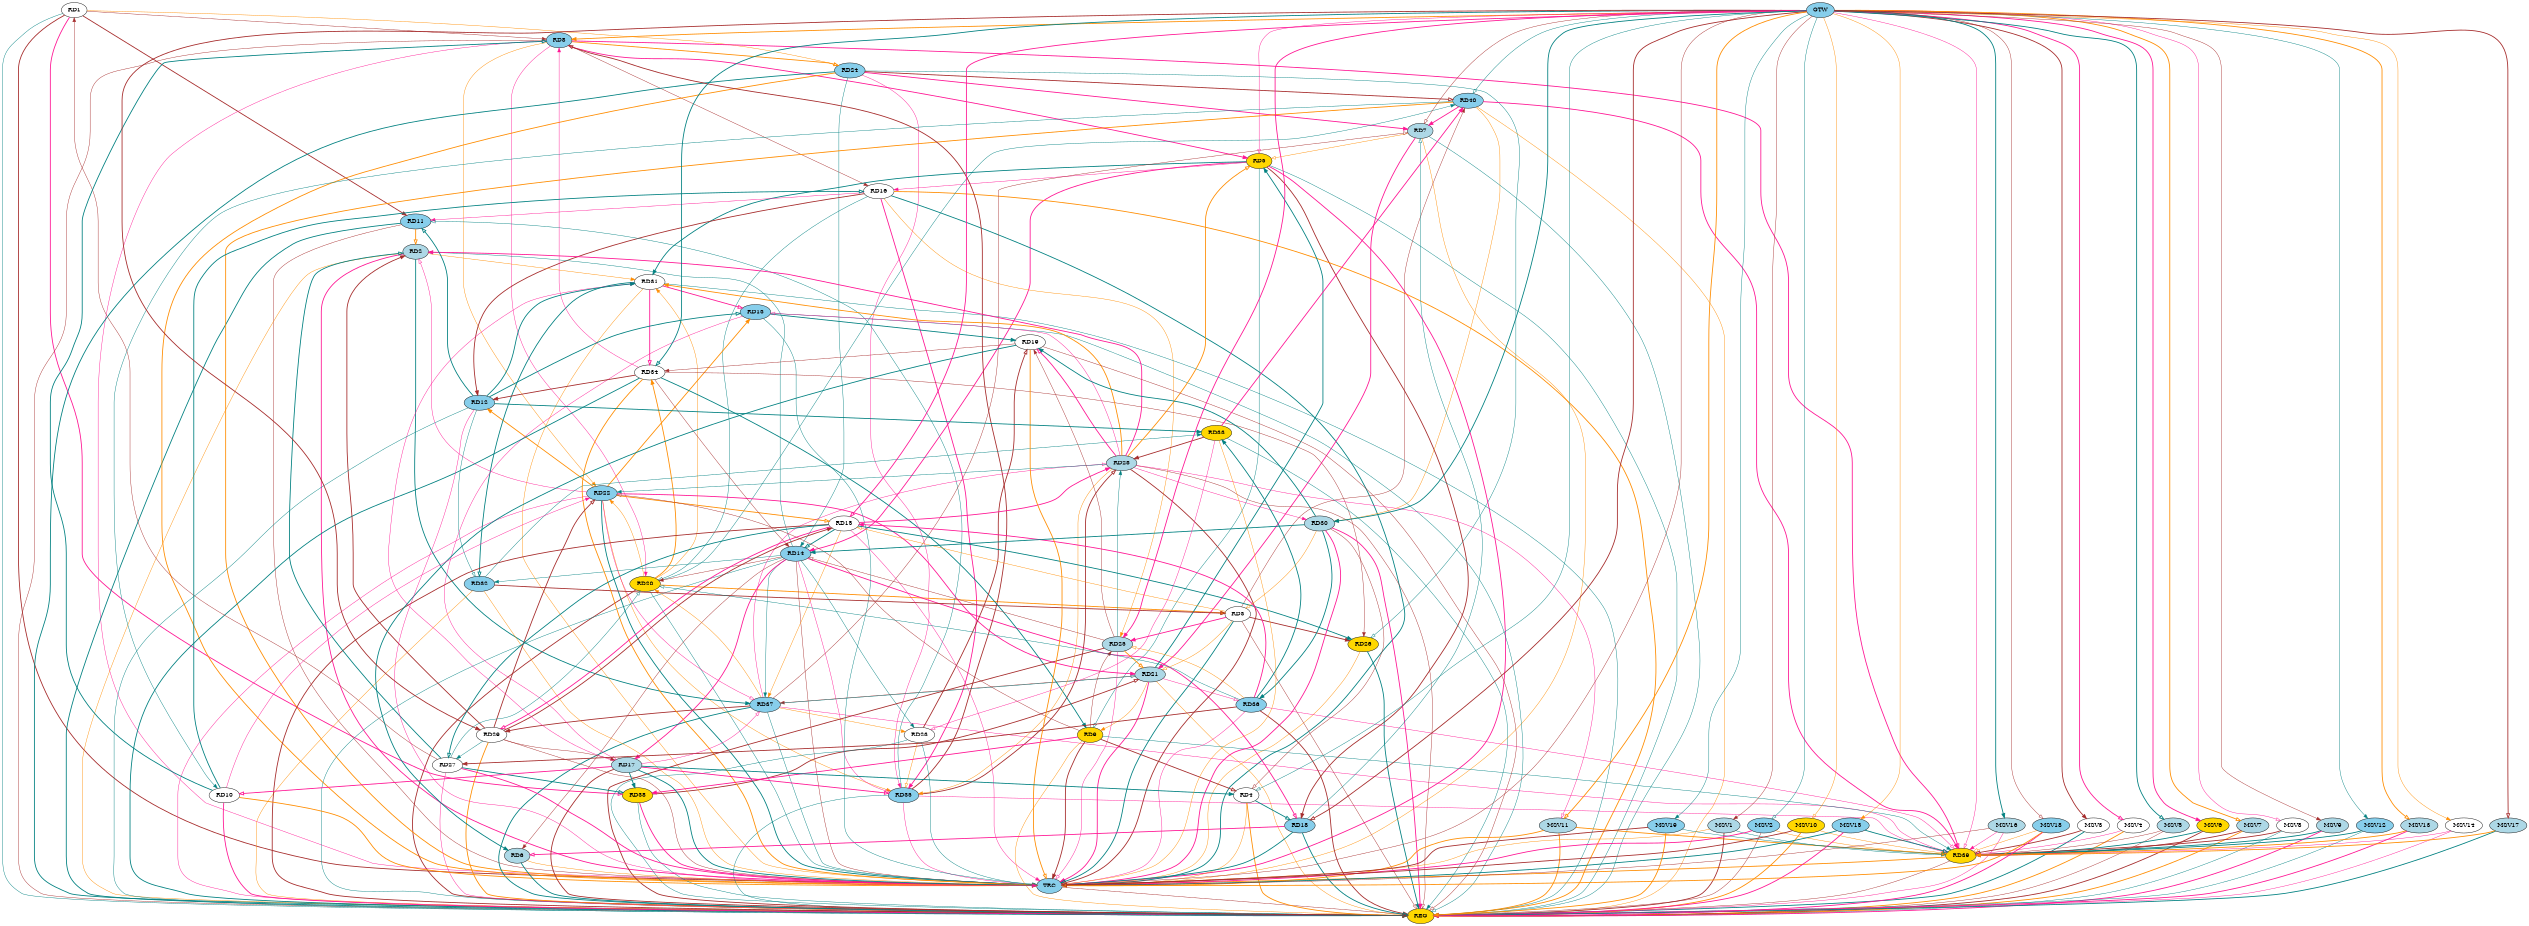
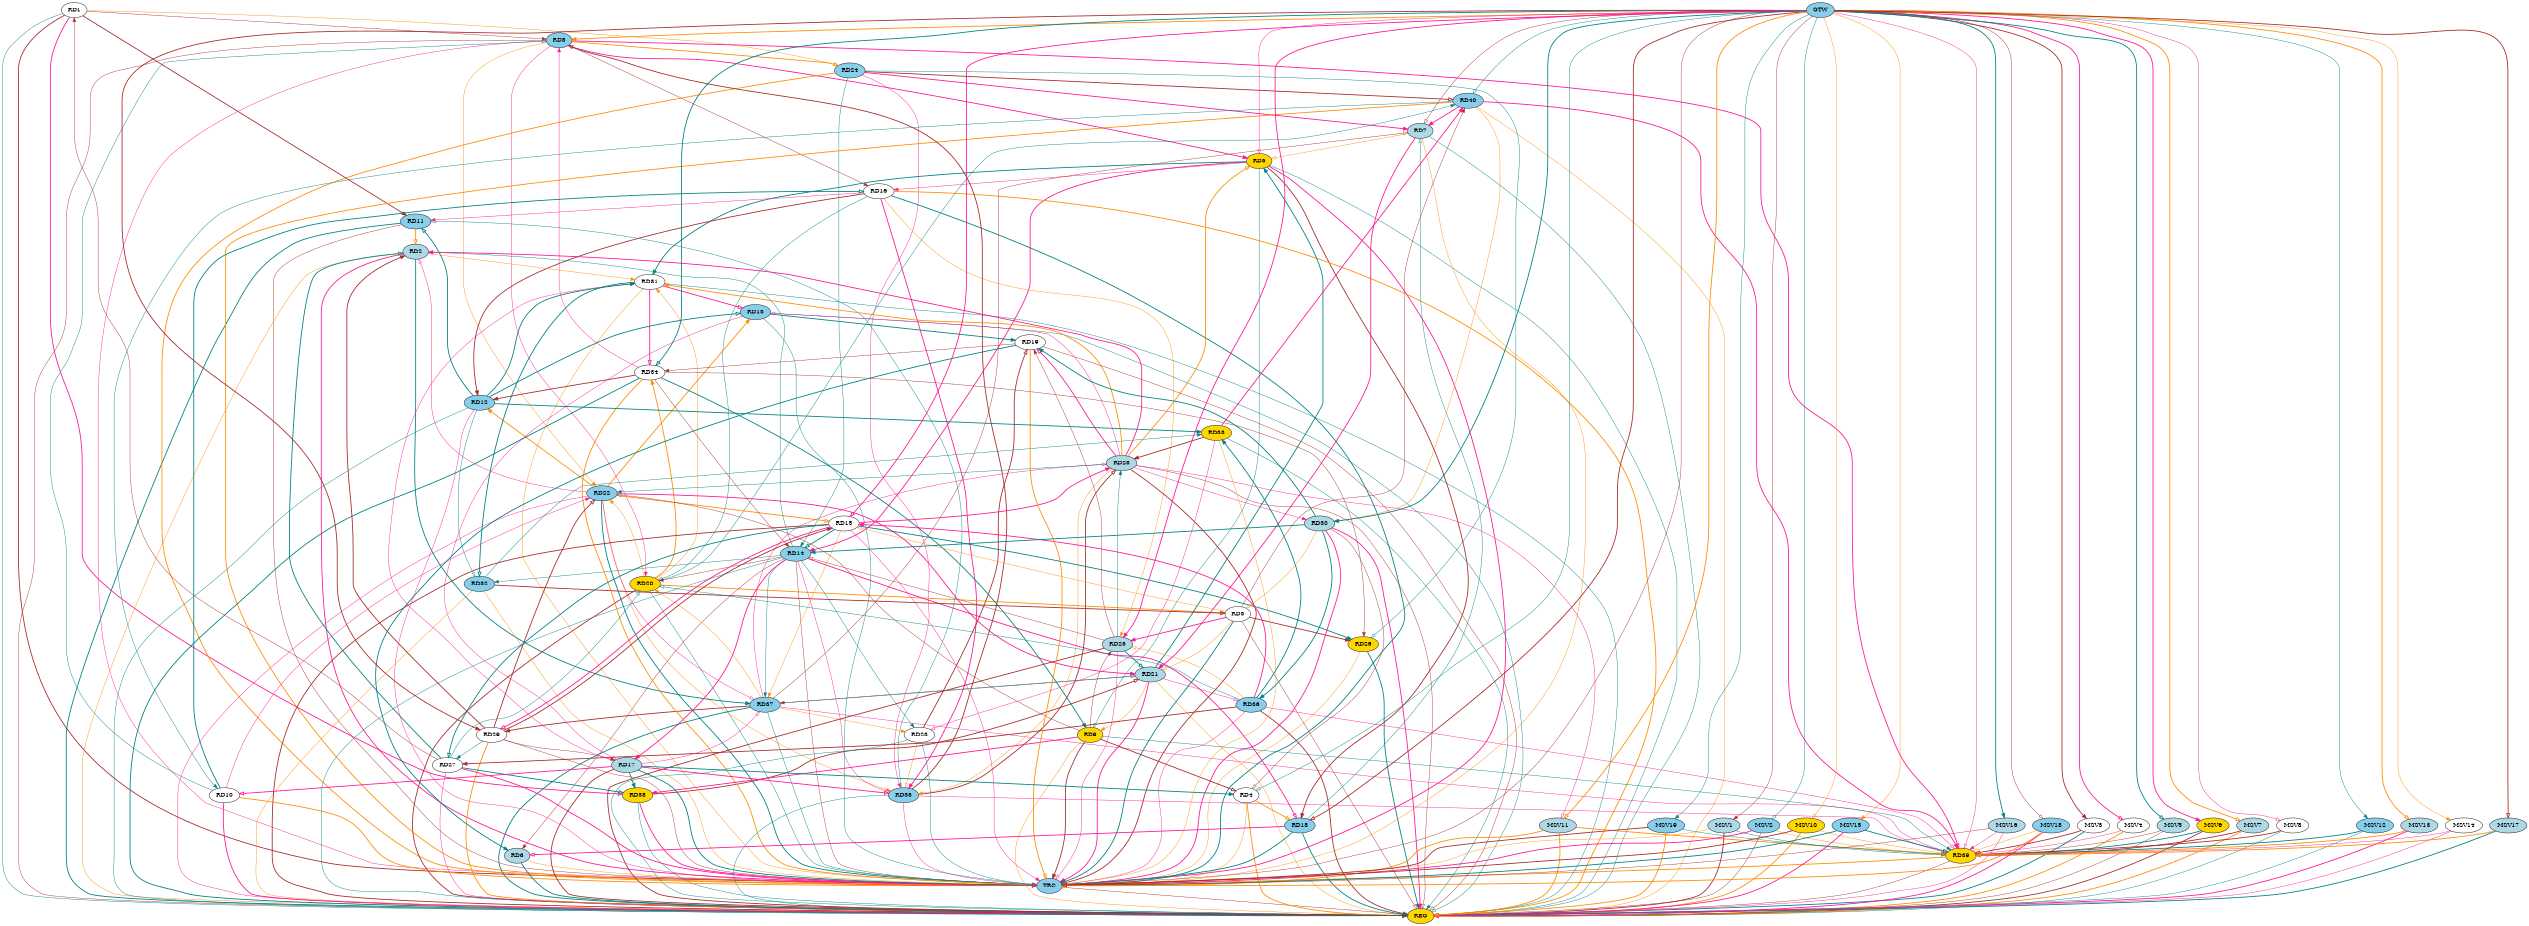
edge "RD10" -> "RD8": style bold -> solid
edge "RD25" -> "RD21": color darkorange -> teal
edge "RD4" -> "RD18": color teal -> darkorange
node "MSV9": removed
edge "RD24" -> "REG": removed
